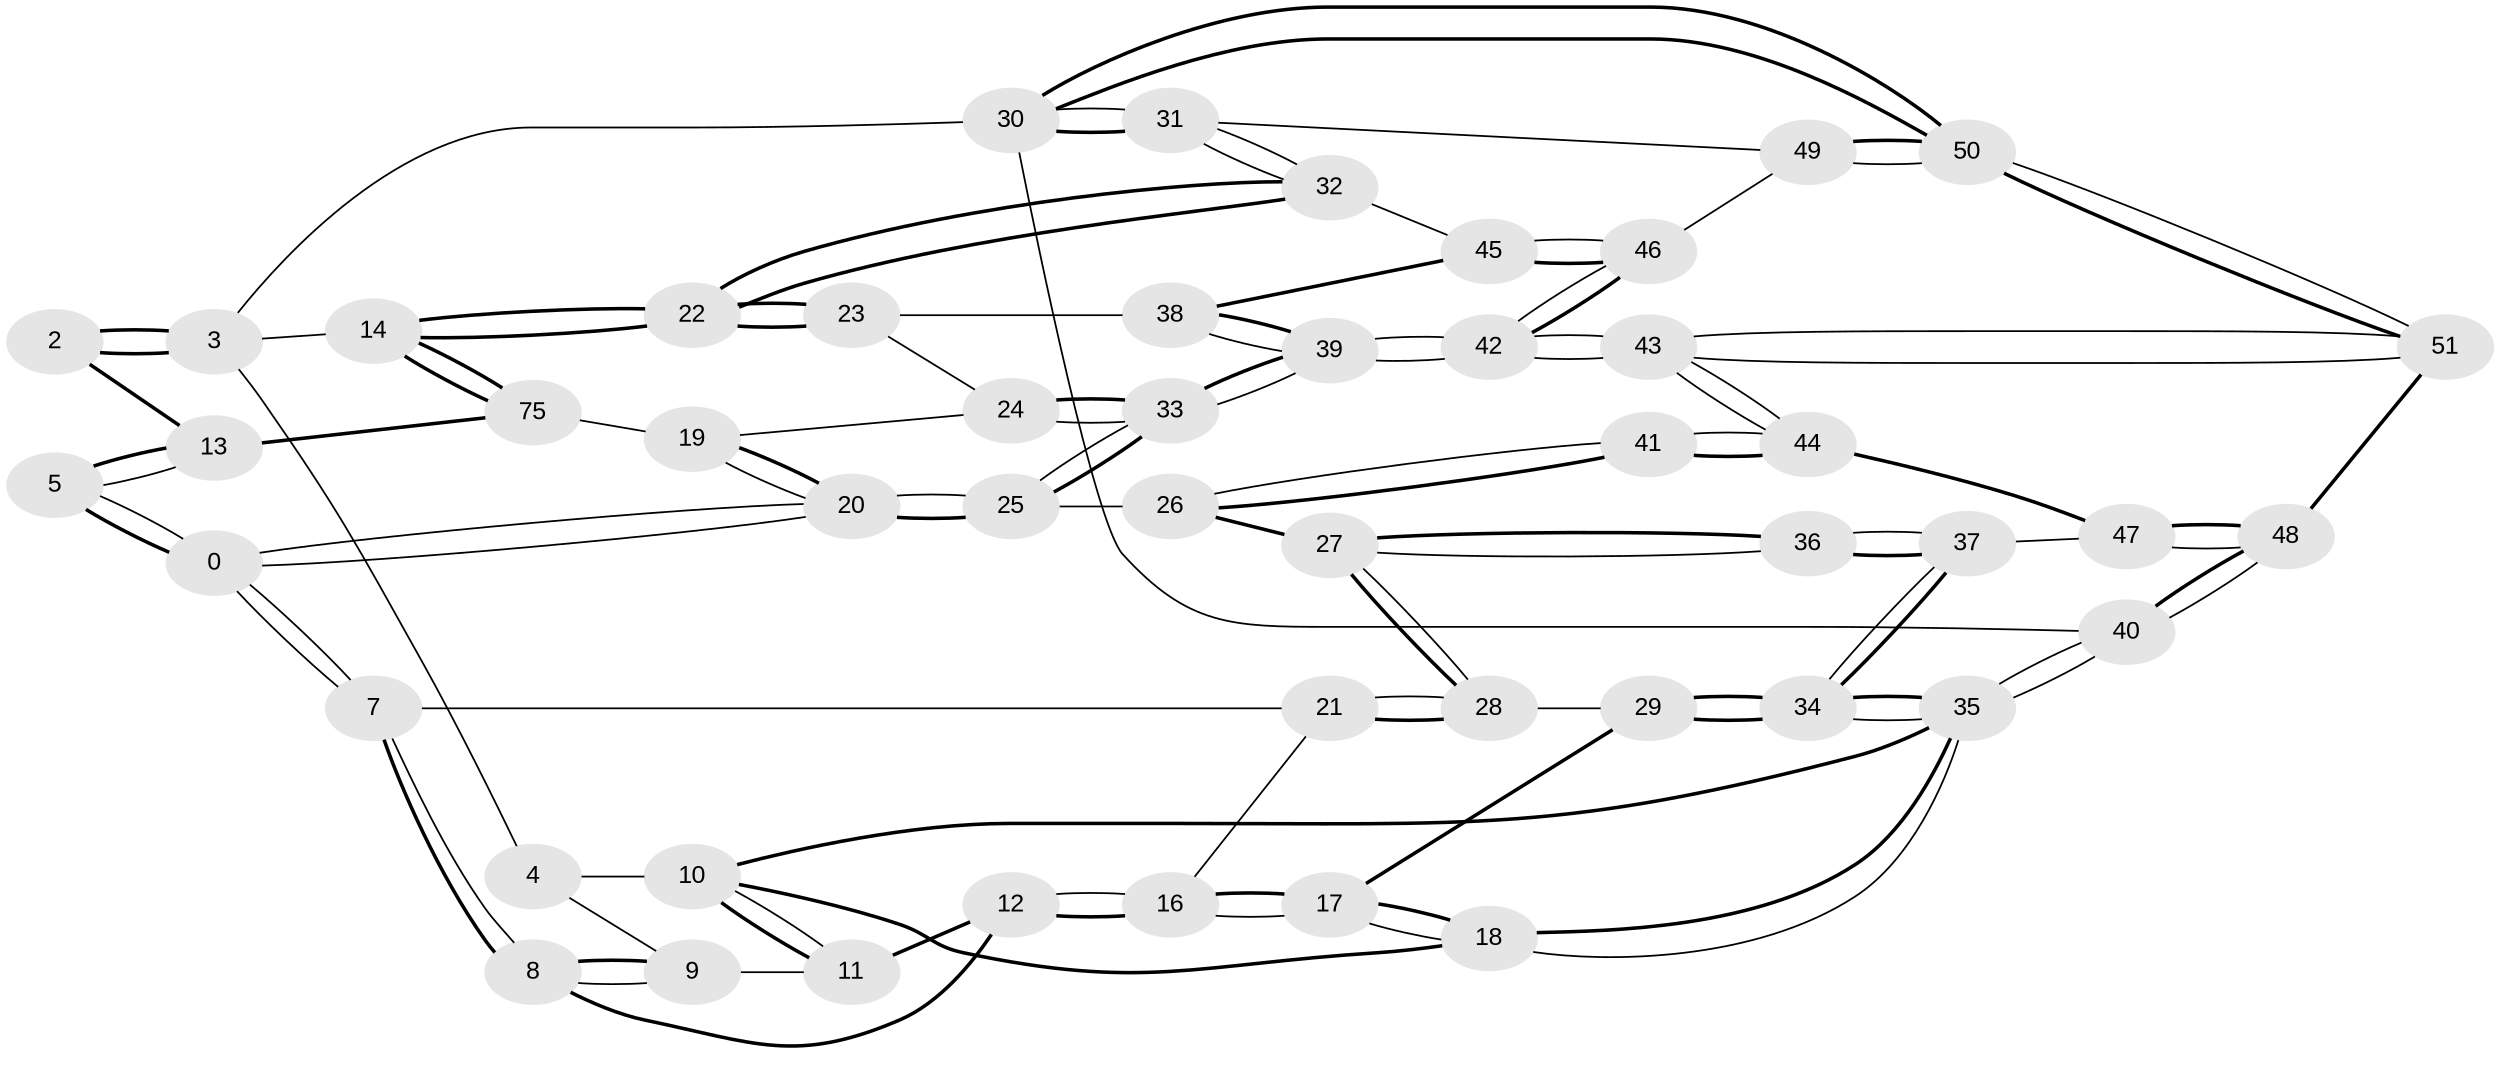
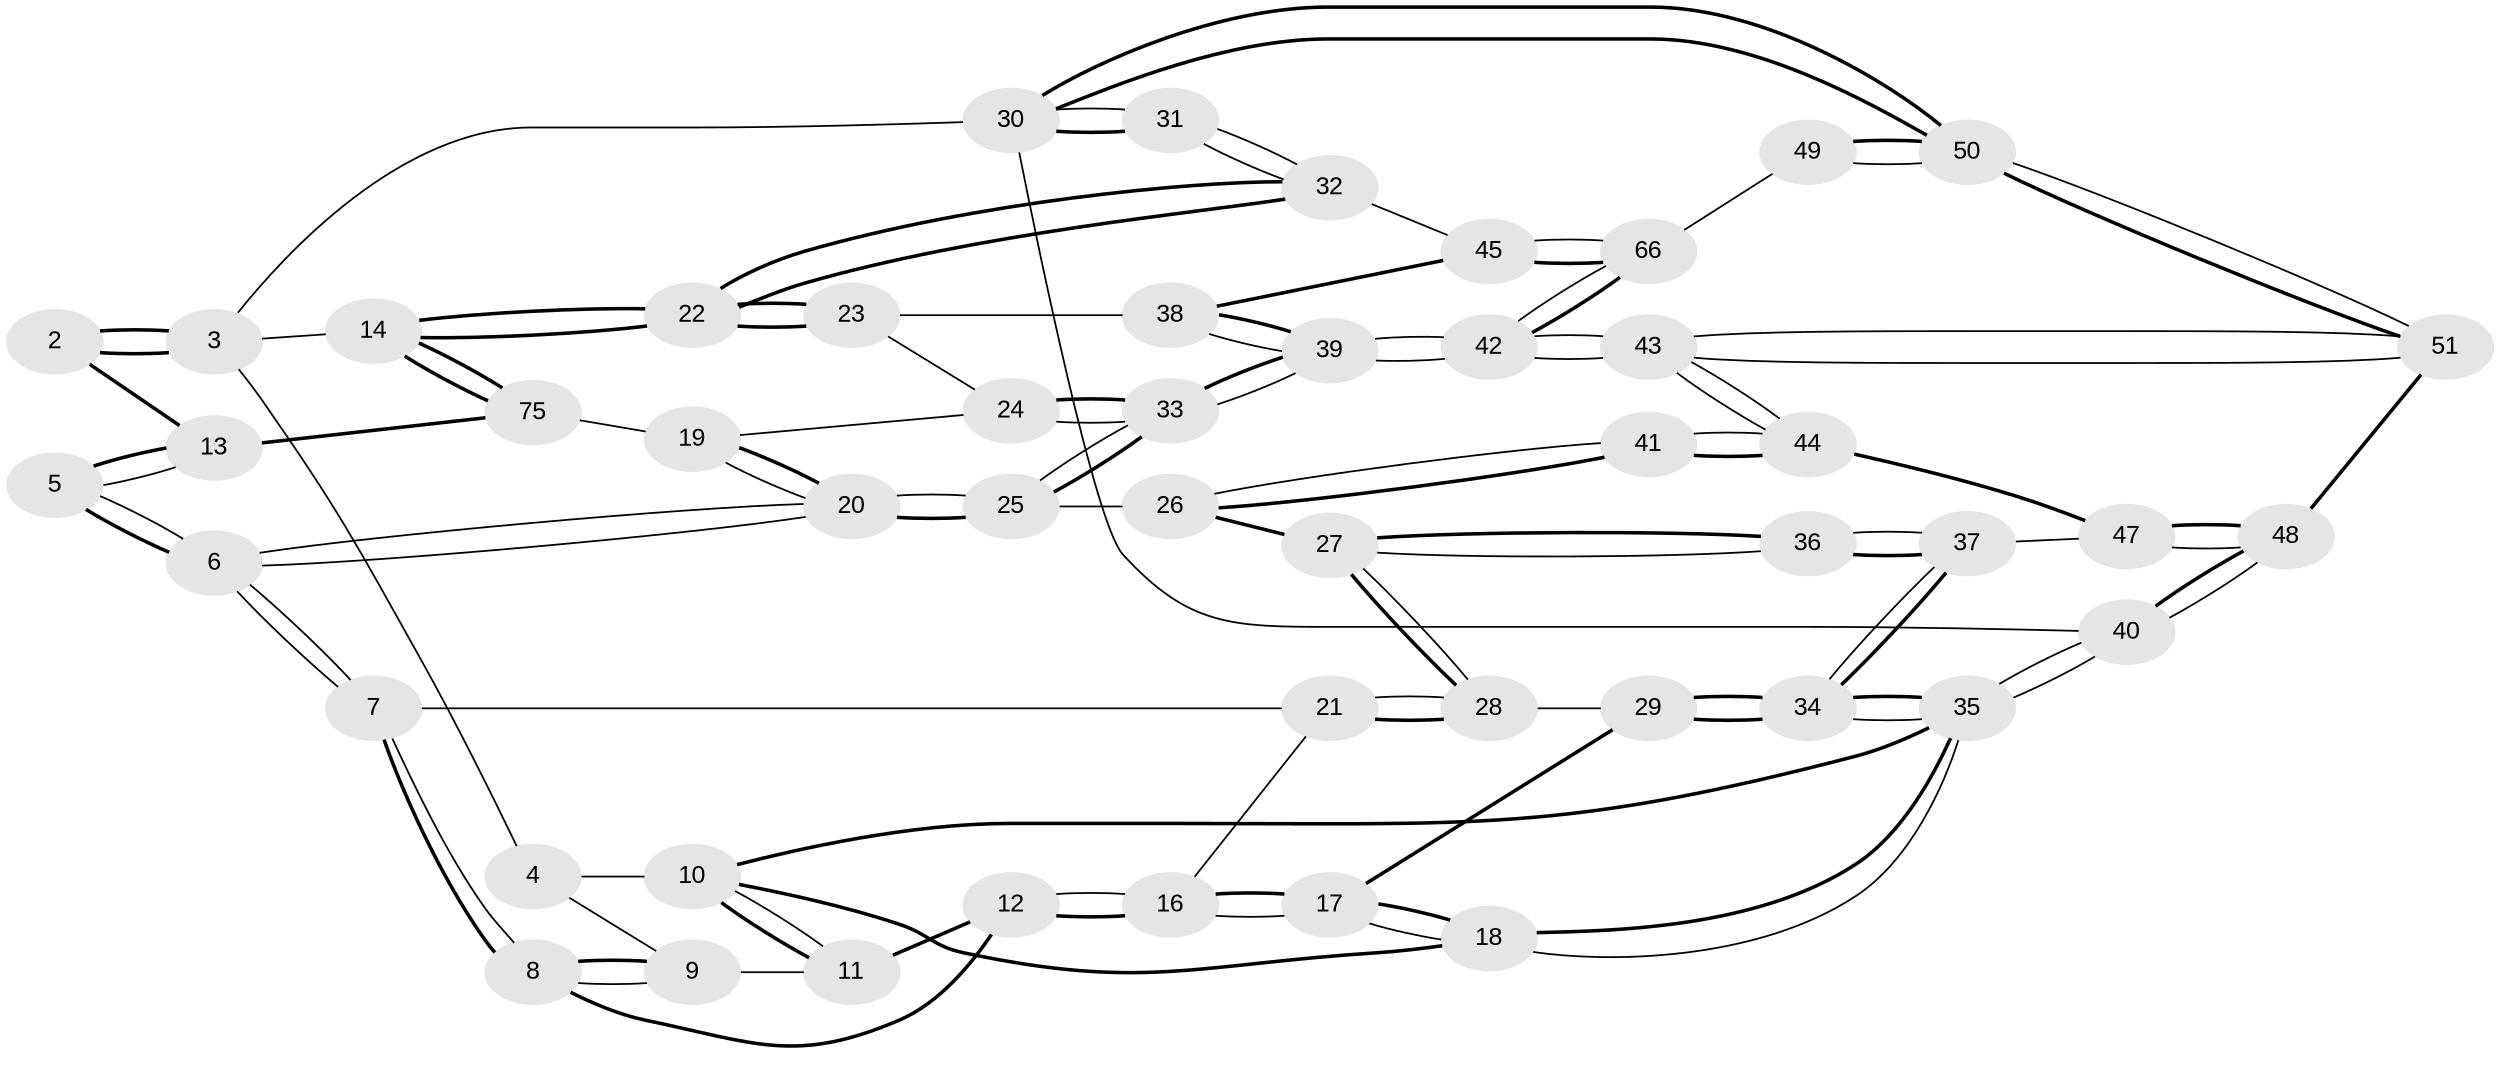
edge "31" -- "49": removed
node "46": label "46" -> "66"
node "0": label "0" -> "6"
